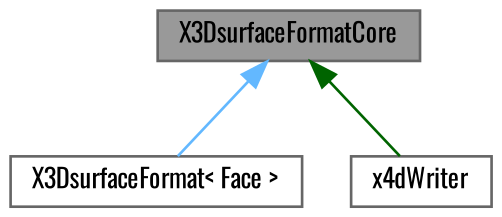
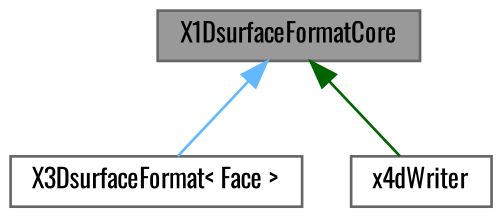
node "X3DsurfaceFormatCore": label "X3DsurfaceFormatCore" -> "X1DsurfaceFormatCore"
